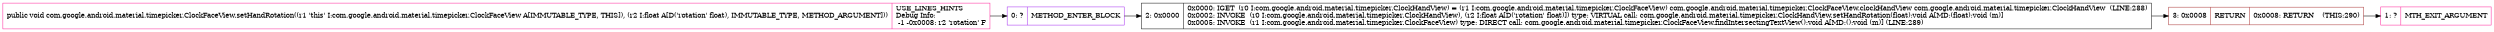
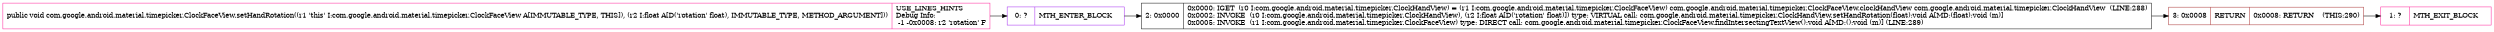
node "0: ?": text "METHOD_ENTER_BLOCK" -> "MTH_ENTER_BLOCK"
node "1: ?": text "MTH_EXIT_ARGUMENT" -> "MTH_EXIT_BLOCK"
